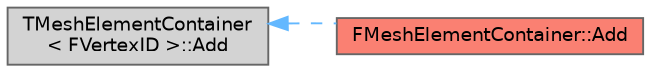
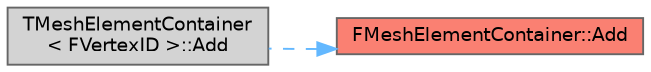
edge "FMeshElementContainer::Add" -> "TMeshElementContainer < FVertexID >::Add": reversed
